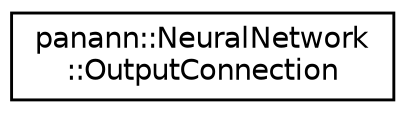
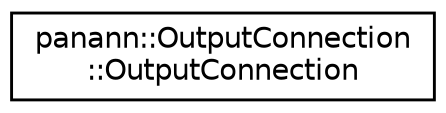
node "panann::NeuralNetwork ::OutputConnection": label "panann::NeuralNetwork ::OutputConnection" -> "panann::OutputConnection ::OutputConnection"
